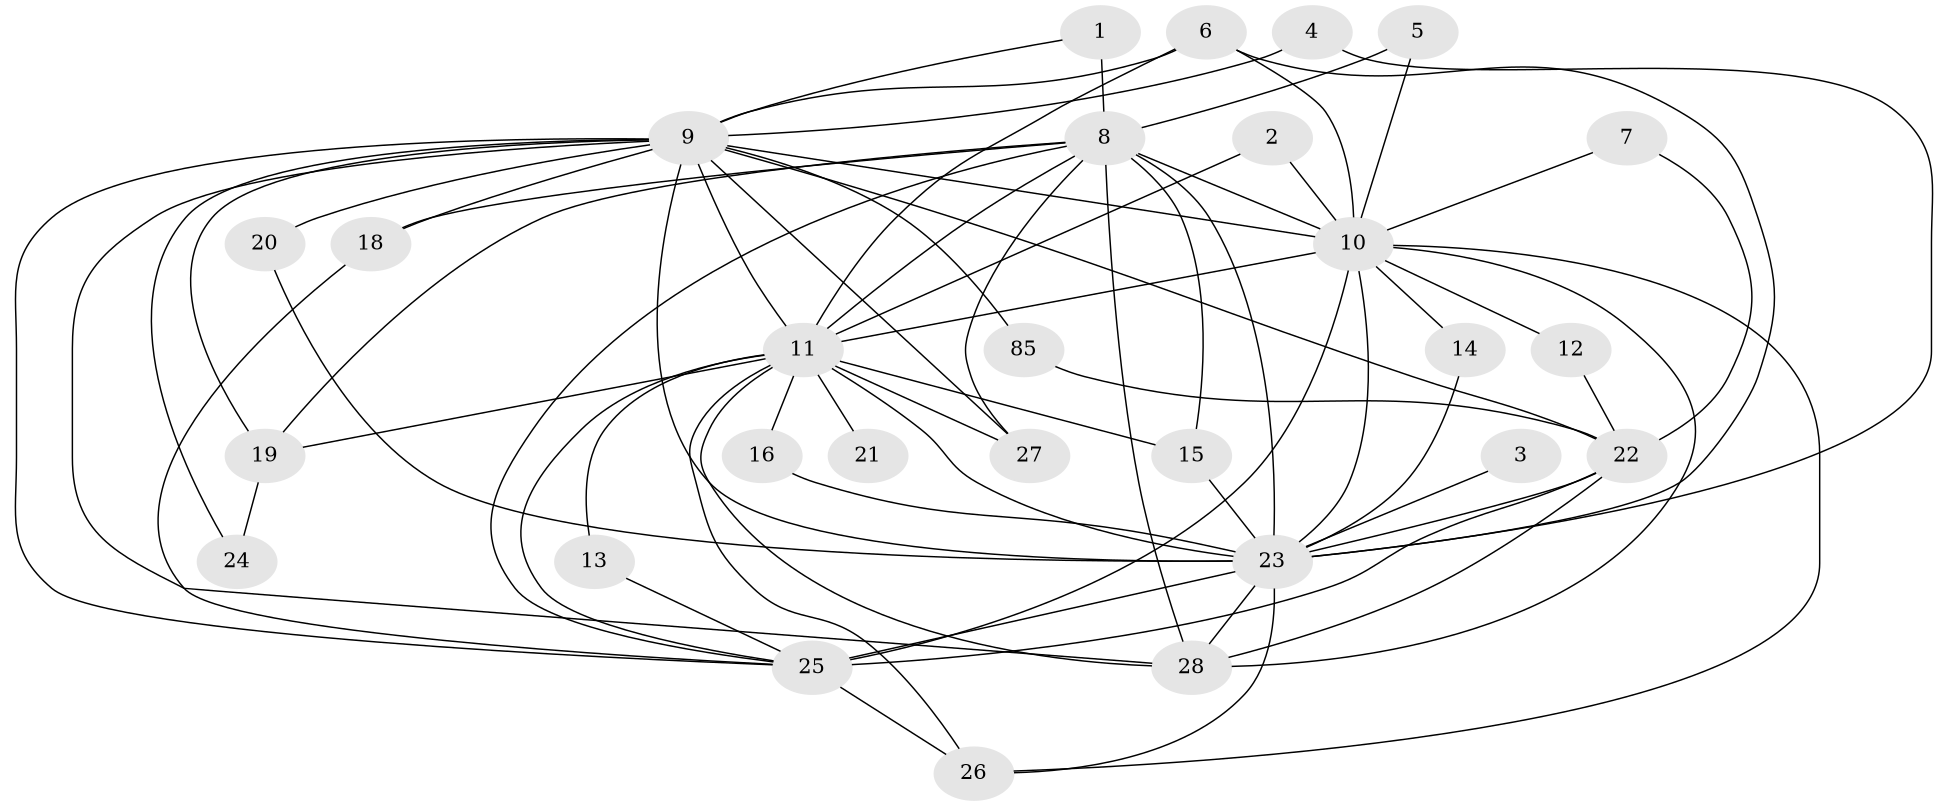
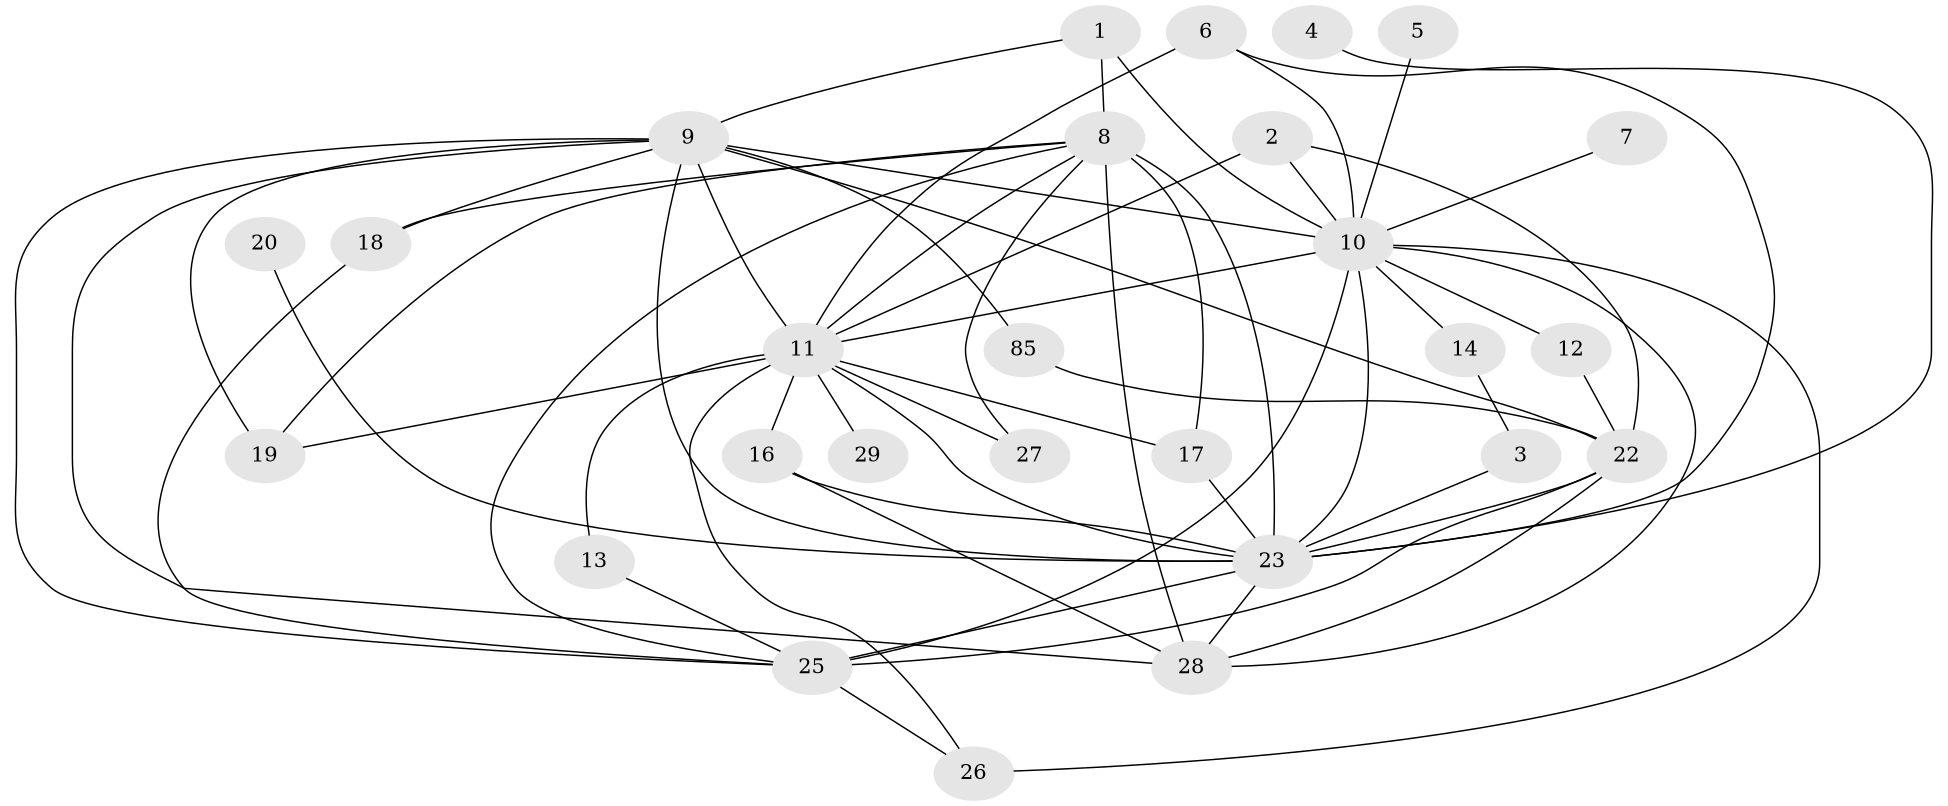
edge "6" -- "9": removed
edge "5" -- "8": removed
edge "4" -- "9": removed
edge "9" -- "20": removed
edge "8" -- "10": now "1" -- "10"
edge "9" -- "27": removed
edge "7" -- "22": now "2" -- "22"
node "21": label "21" -> "29"
node "15": label "15" -> "17"
edge "14" -- "23": now "14" -- "3"
edge "11" -- "25": removed
node "24": removed
edge "11" -- "28": now "16" -- "28"
edge "23" -- "26": removed
